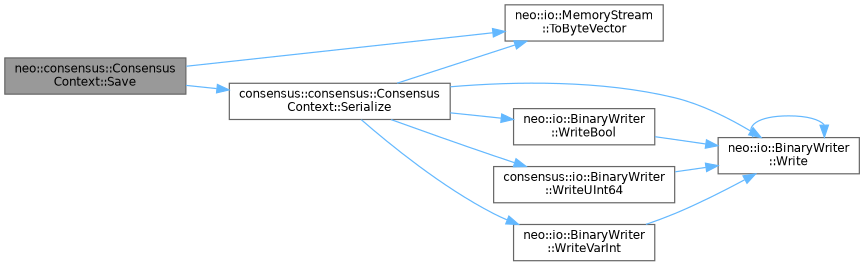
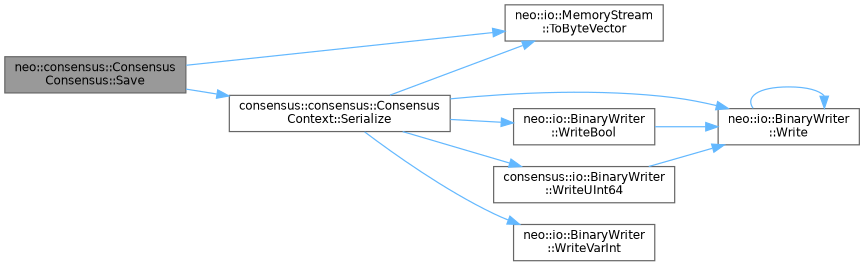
node "neo::consensus::Consensus Context::Save": label "neo::consensus::Consensus Context::Save" -> "neo::consensus::Consensus Consensus::Save"
edge "neo::io::BinaryWriter ::WriteVarInt" -> "neo::io::BinaryWriter ::Write": removed
